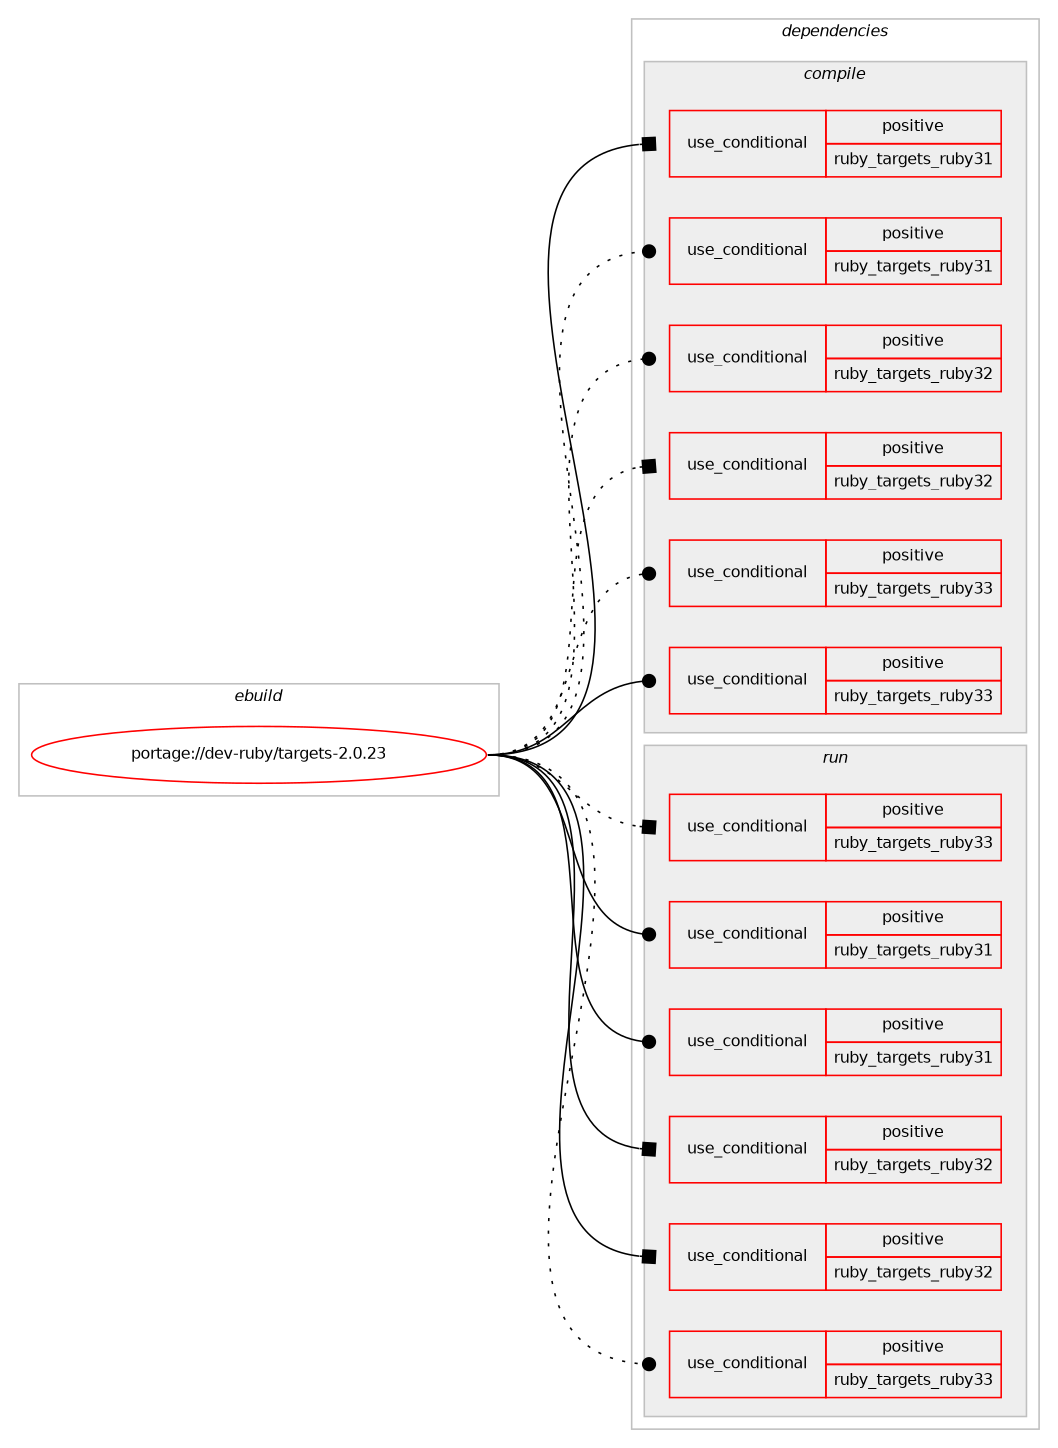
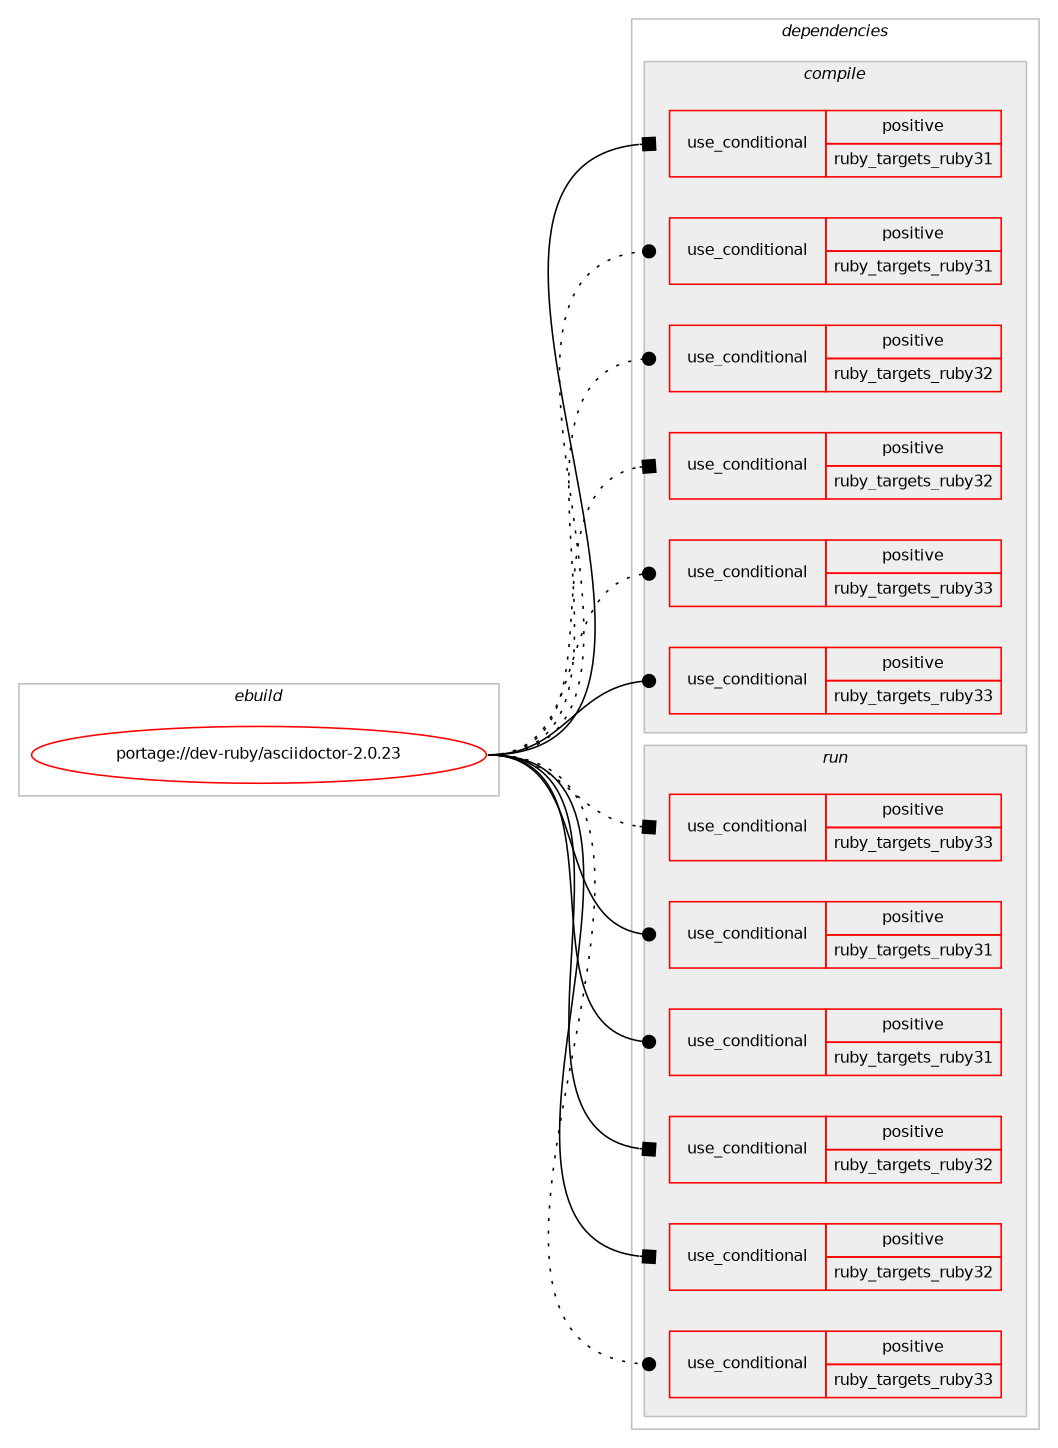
node "portage://dev-ruby/targets-2.0.23": label "portage://dev-ruby/targets-2.0.23" -> "portage://dev-ruby/asciidoctor-2.0.23"
